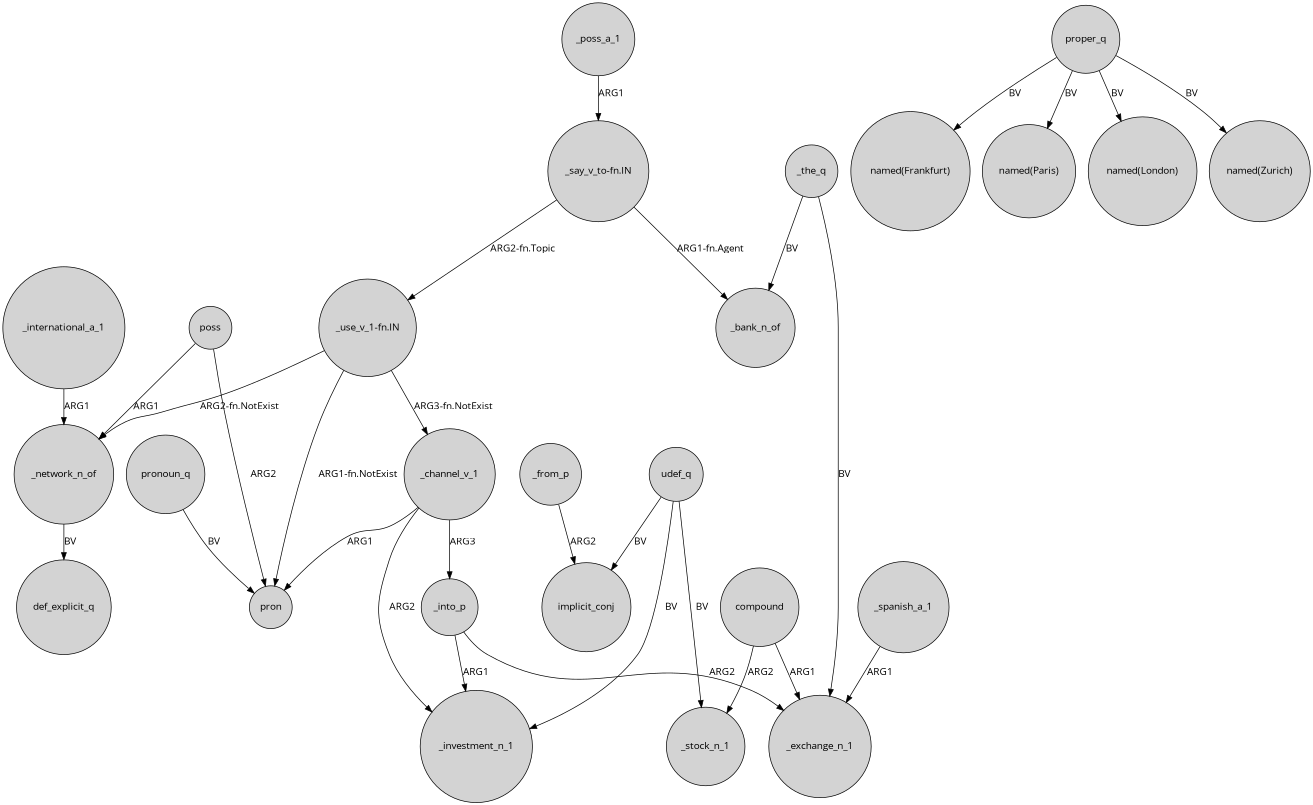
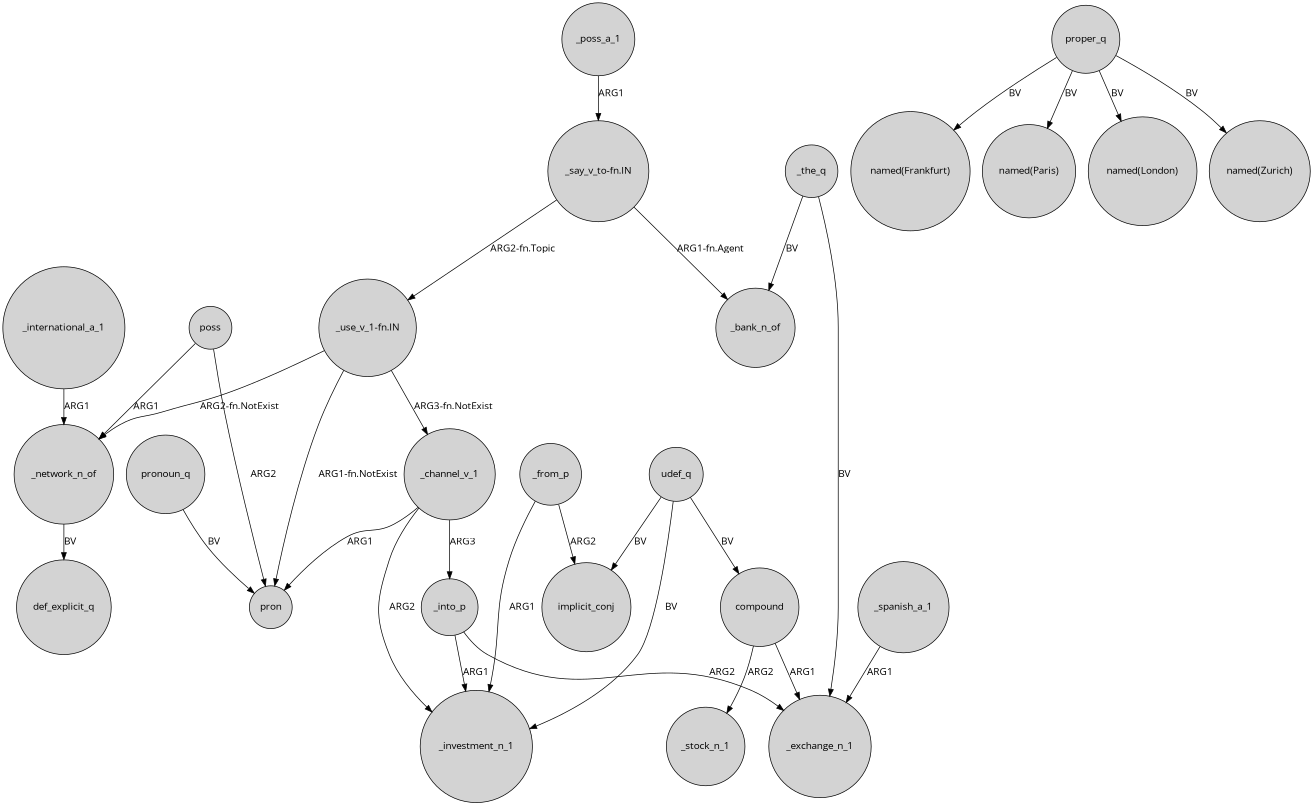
edge "_from_p" -> "_investment_n_1": added, label "ARG1"
edge "udef_q" -> "_stock_n_1": now "udef_q" -> "compound"
